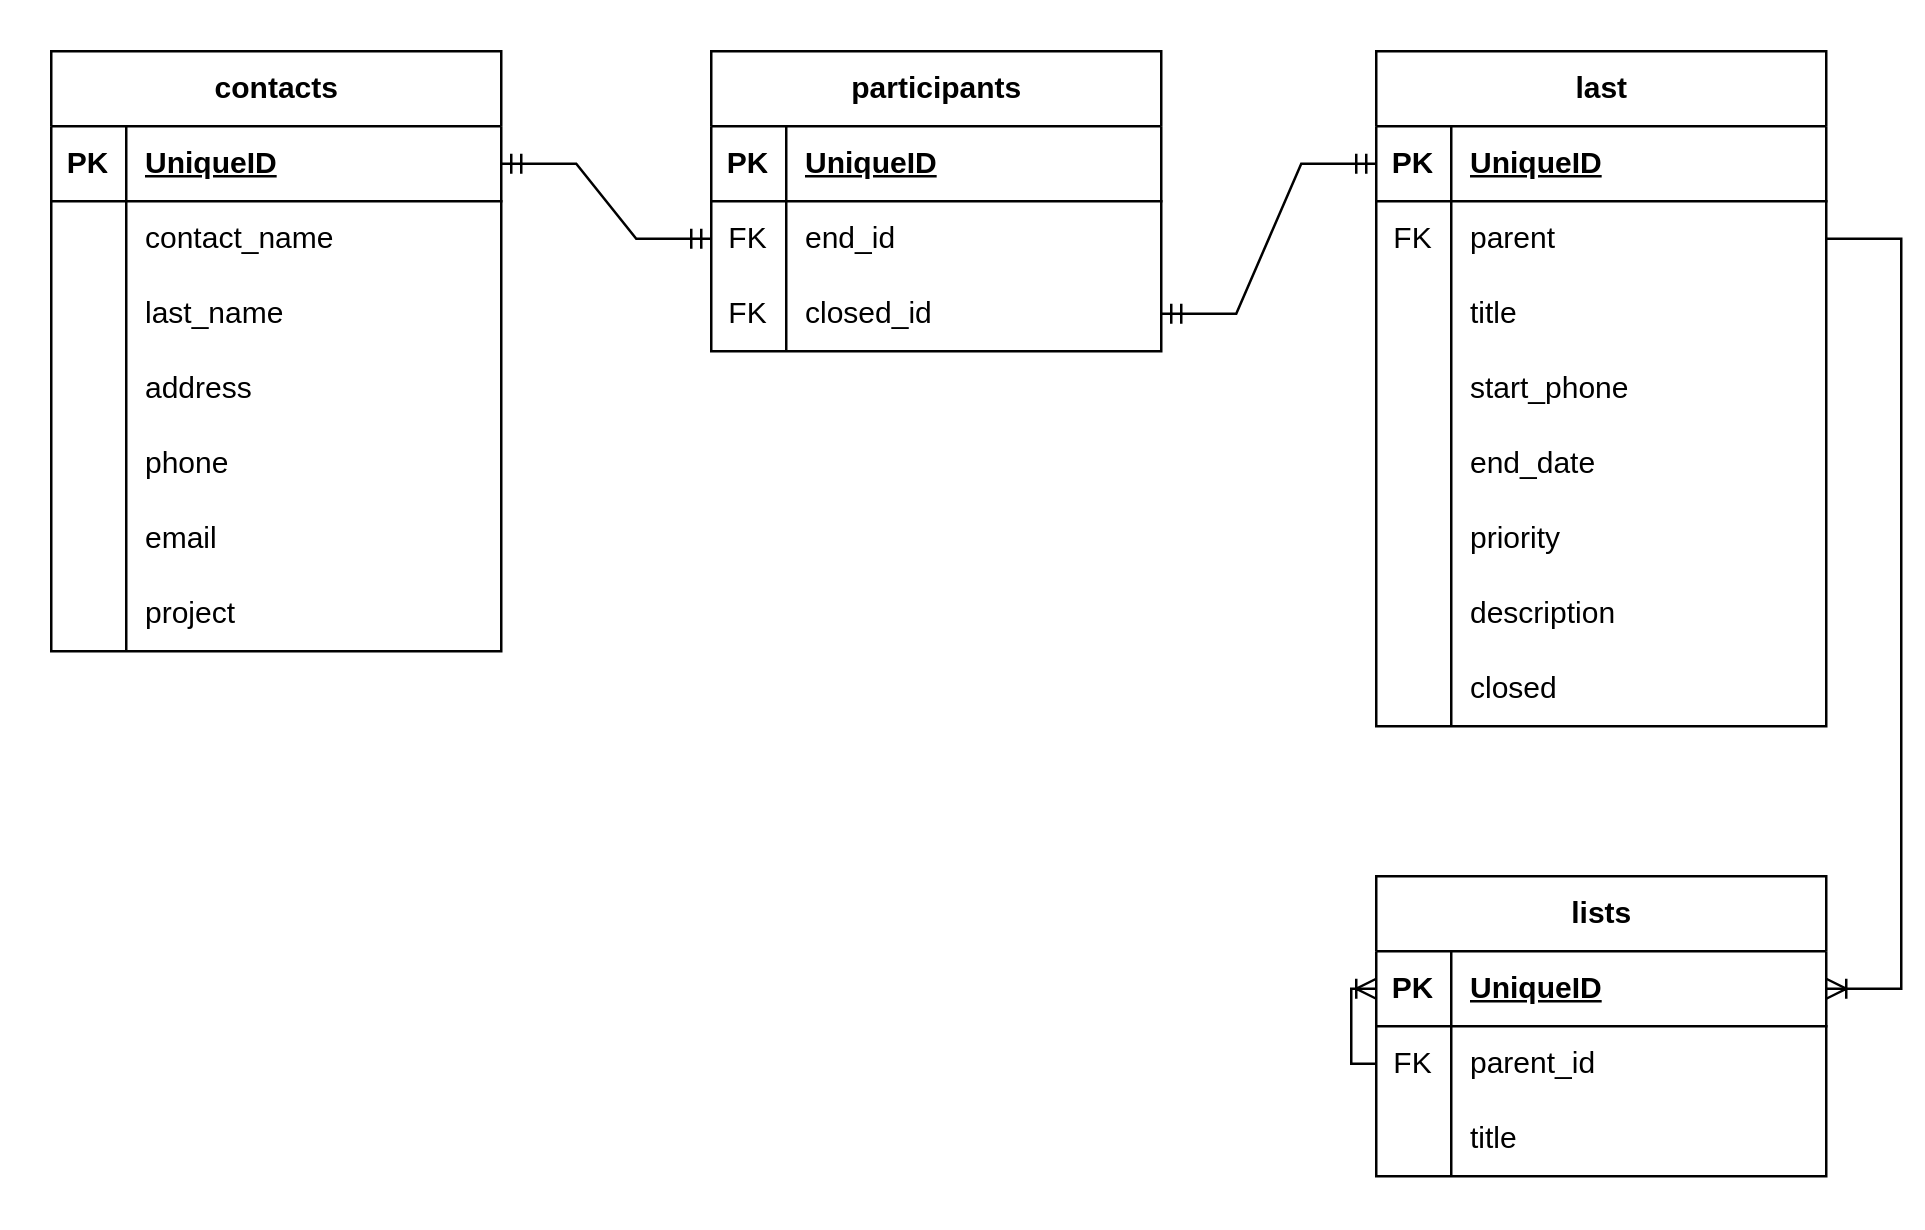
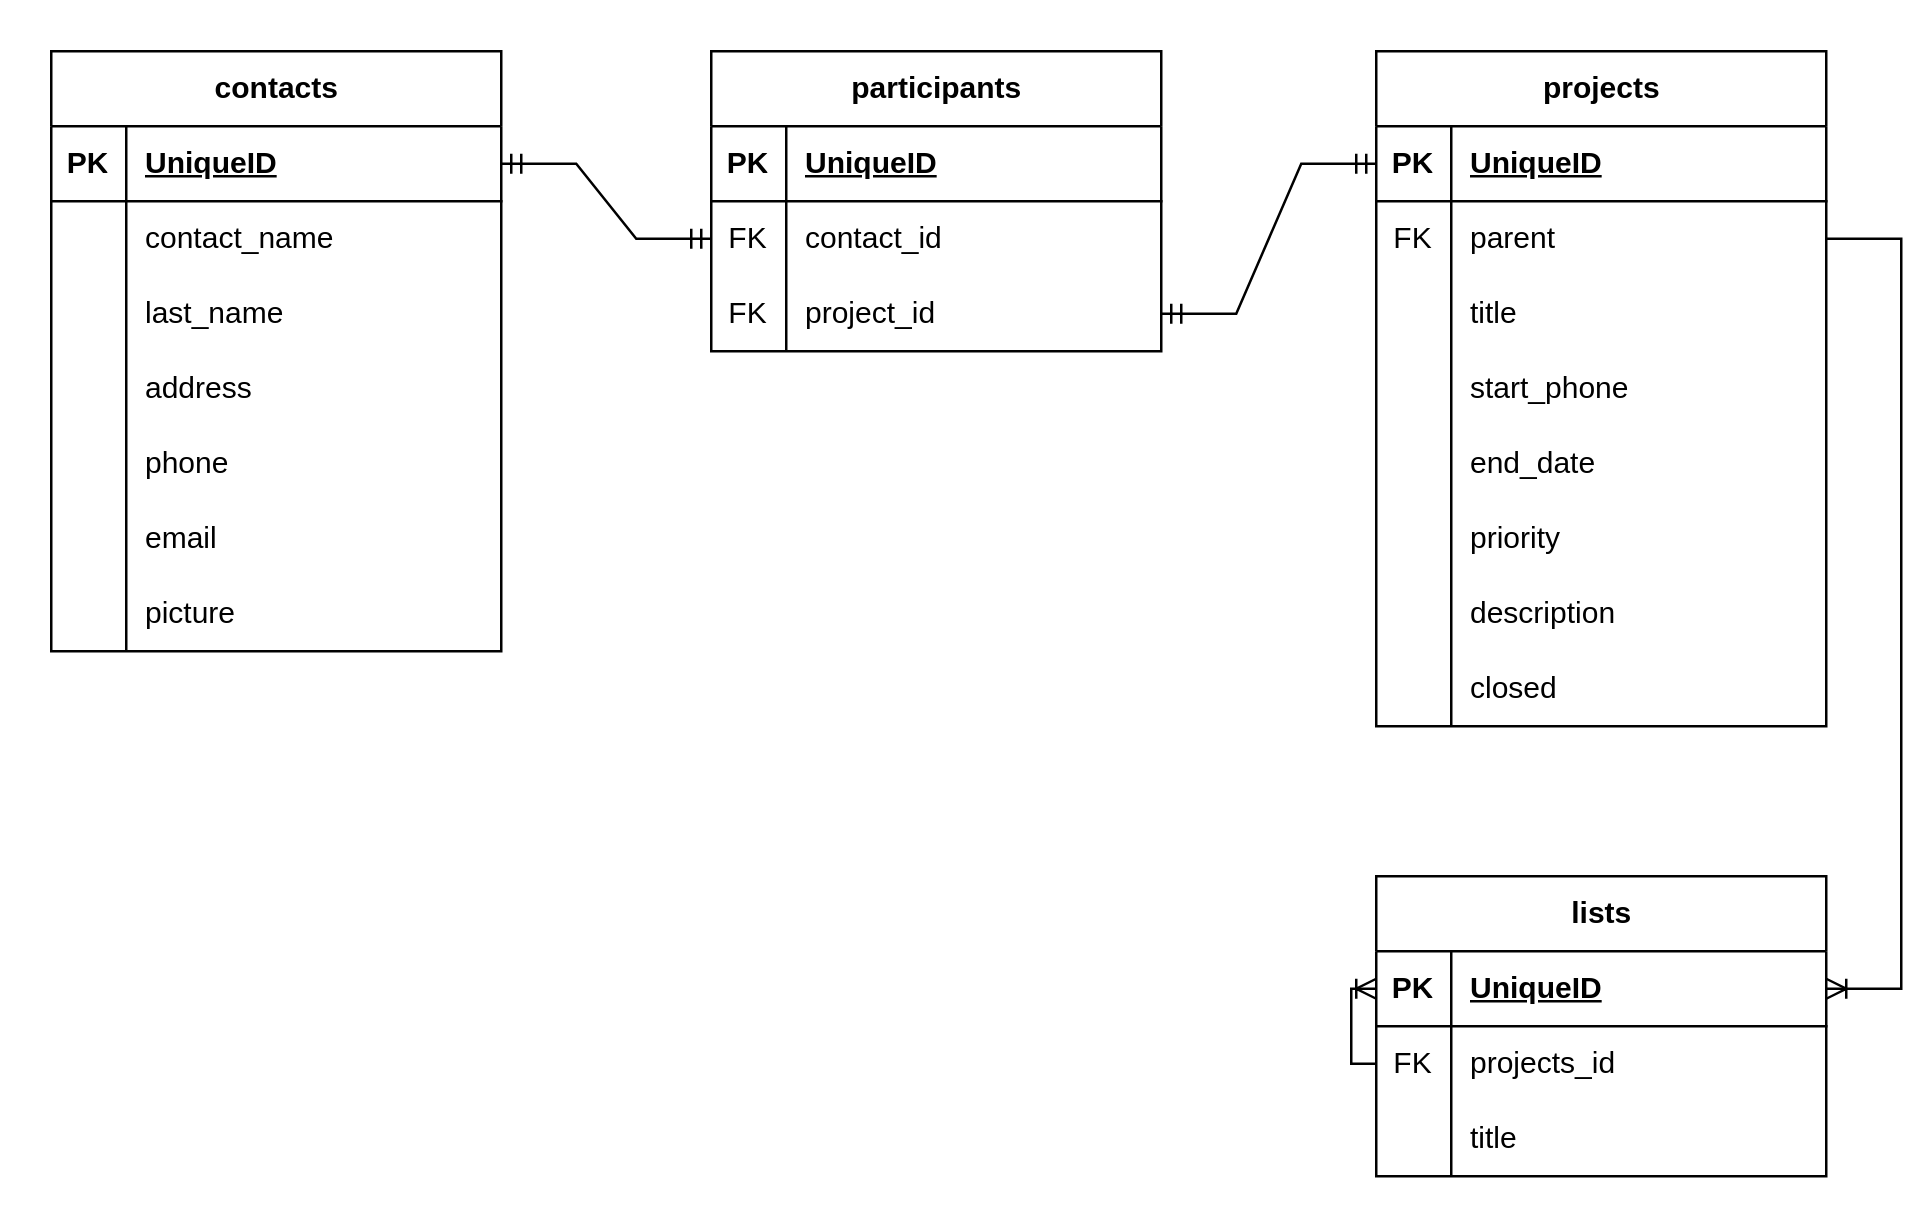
node "last": label "last" -> "projects"
node "end_id": label "end_id" -> "contact_id"
node "closed_id": label "closed_id" -> "project_id"
node "project": label "project" -> "picture"
node "parent_id": label "parent_id" -> "projects_id"
